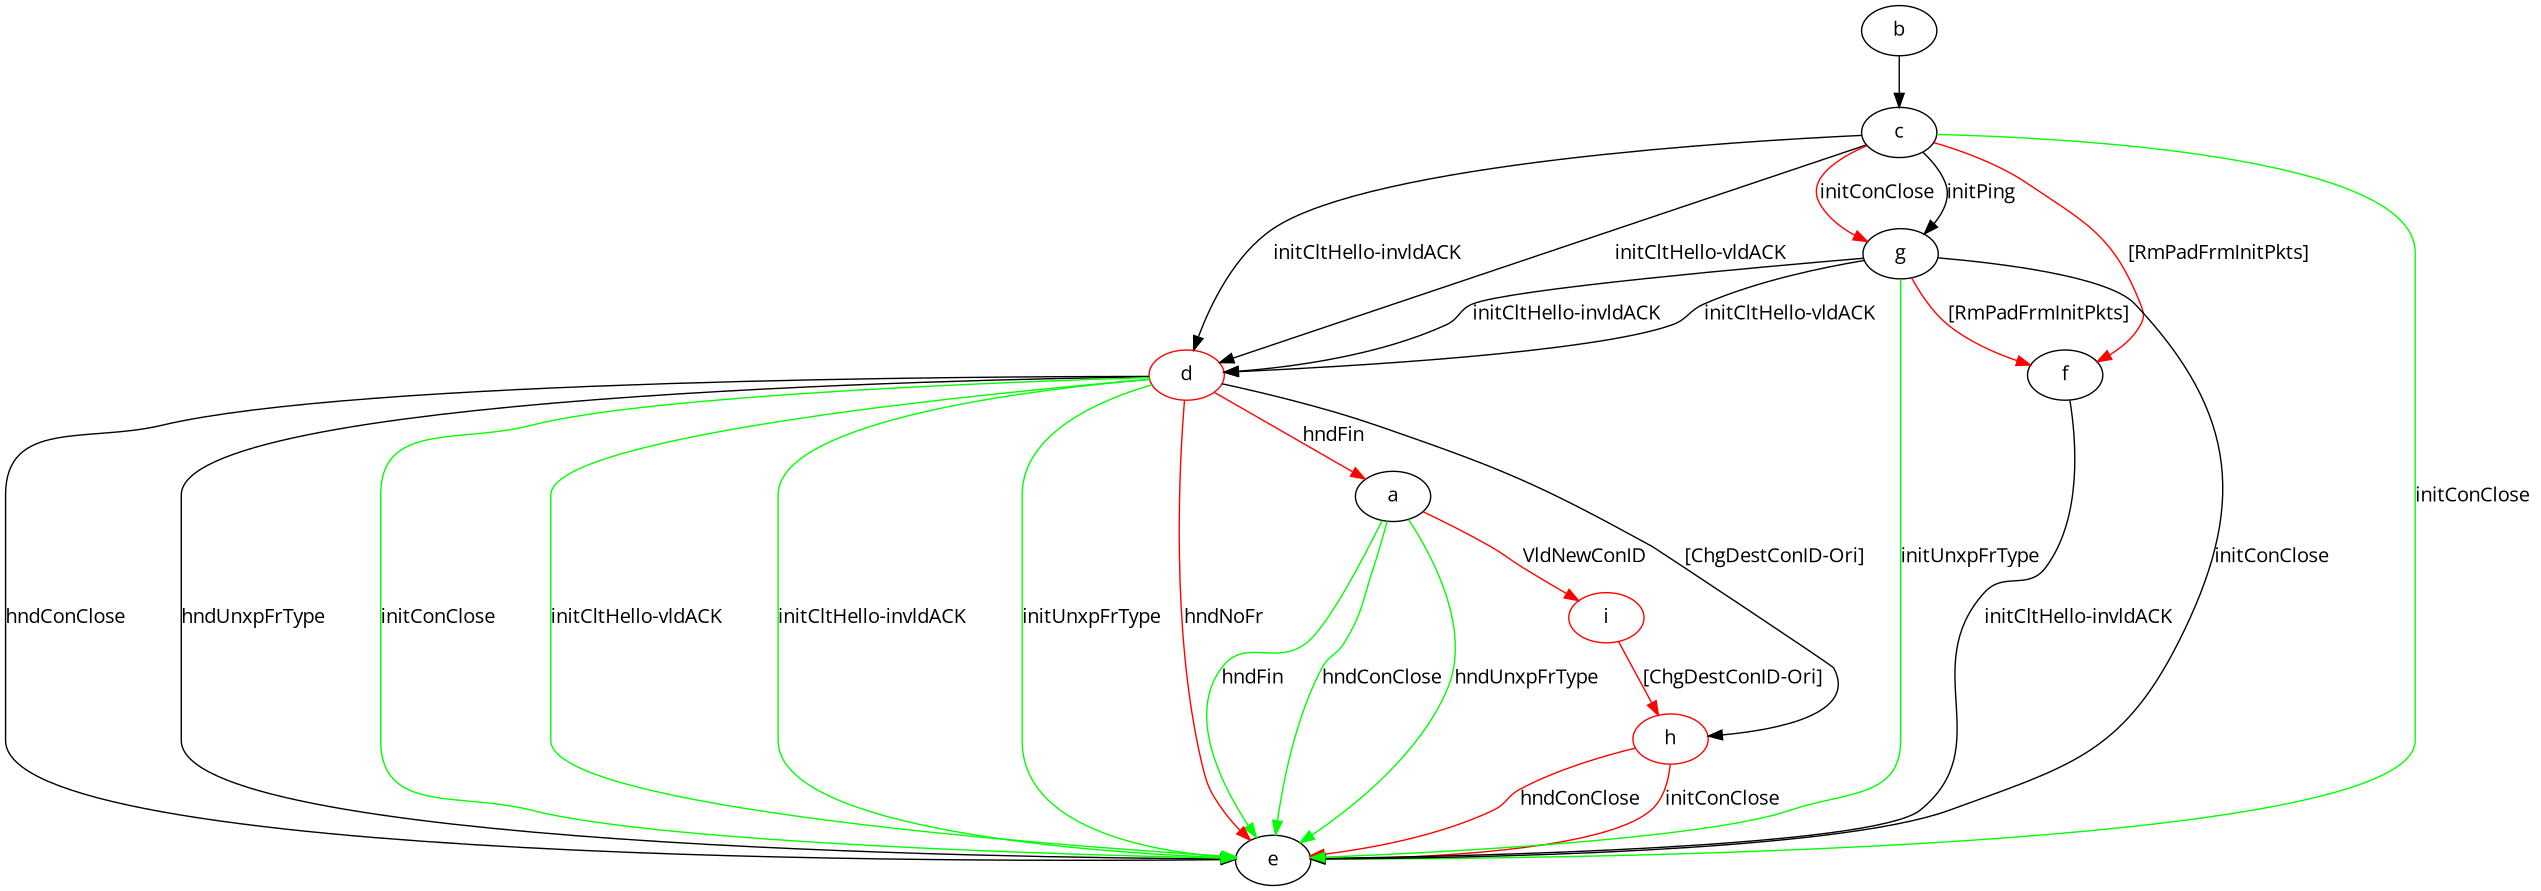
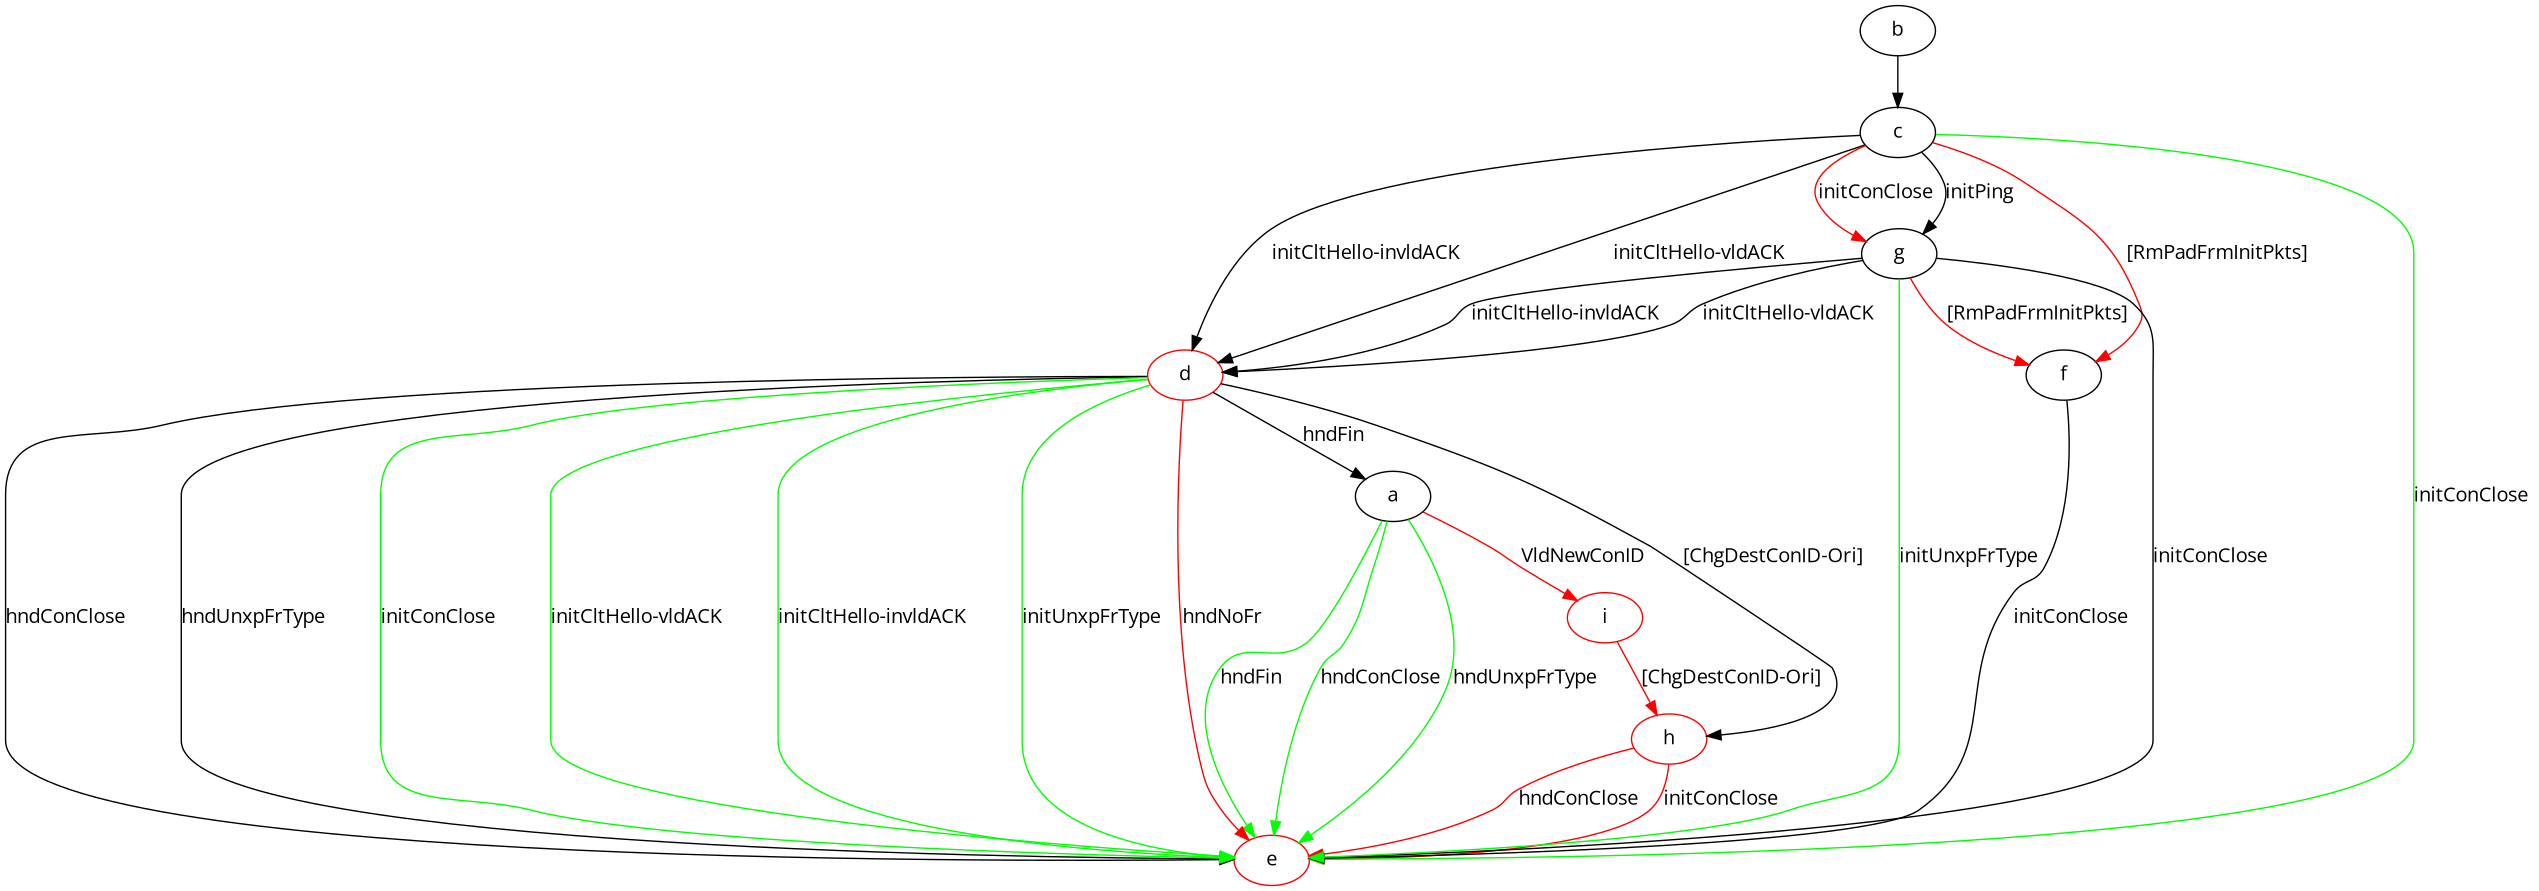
edge "d" -> "a": color red -> black
edge "f" -> "e": label "initCltHello-invldACK " -> "initConClose "
node "e": color black -> red
